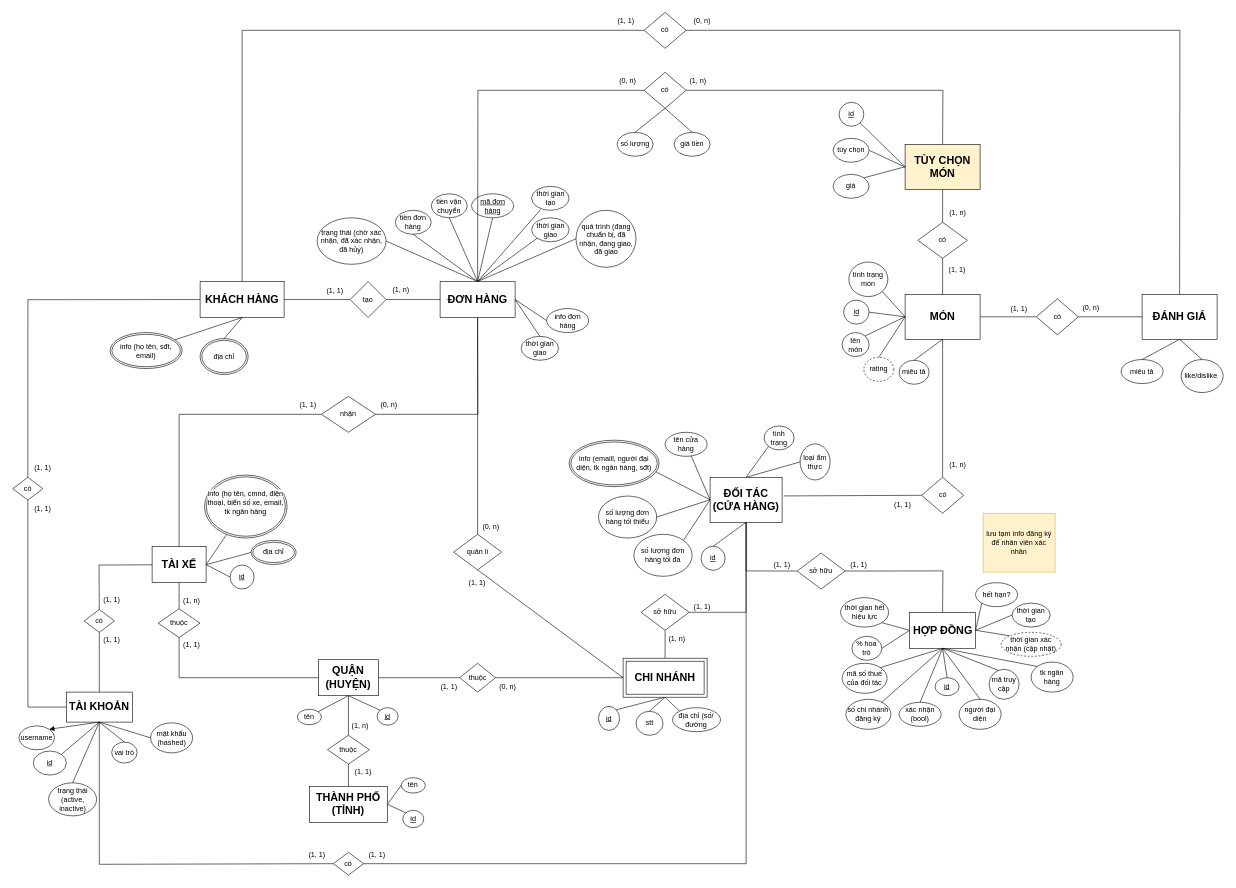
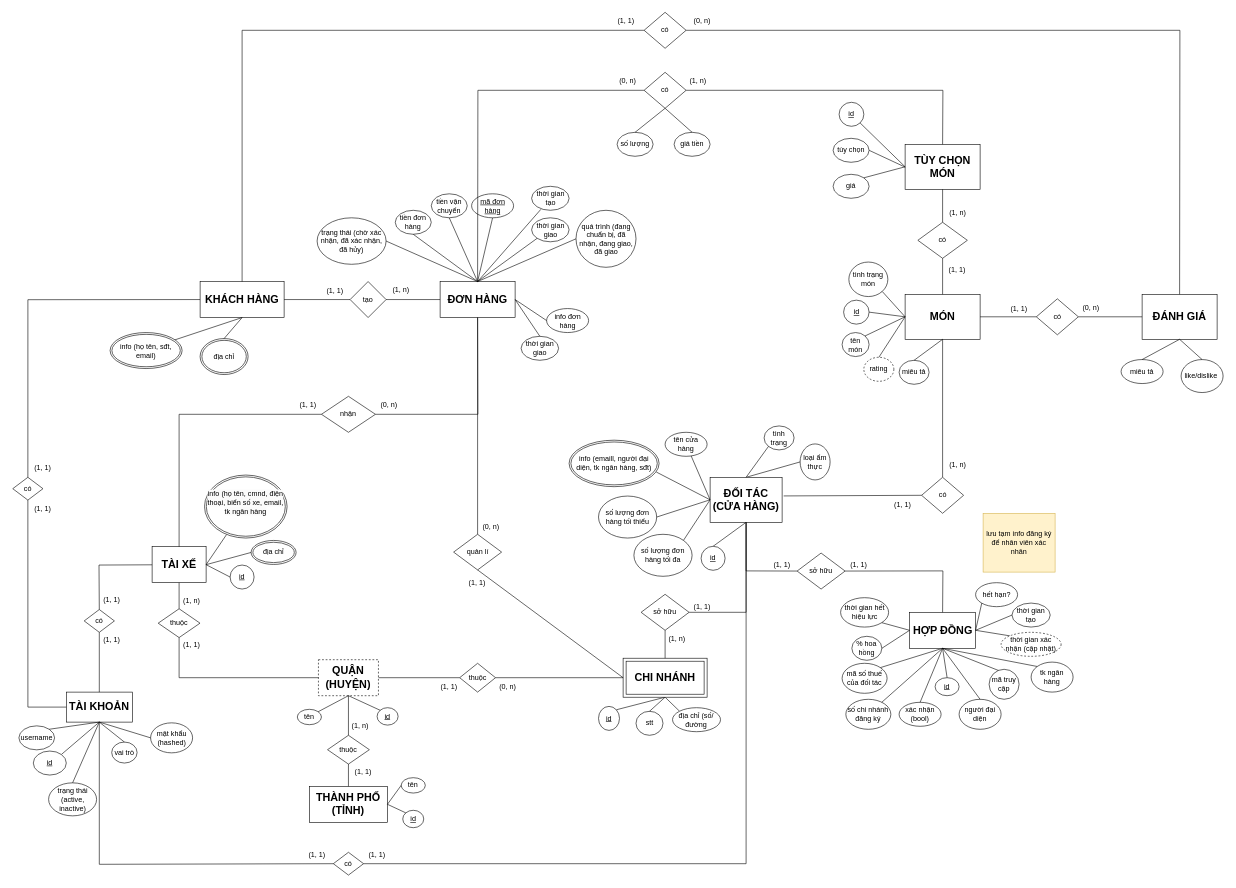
node "TÙY CHỌN MÓN": fillcolor #fff2cc -> #ffffff
node "% hoa trò": label "% hoa trò" -> "% hoa hồng"
node "QUẬN (HUYỆN)": style solid -> dashed
edge "TÀI KHOẢN" -> "username": arrowhead block -> none
